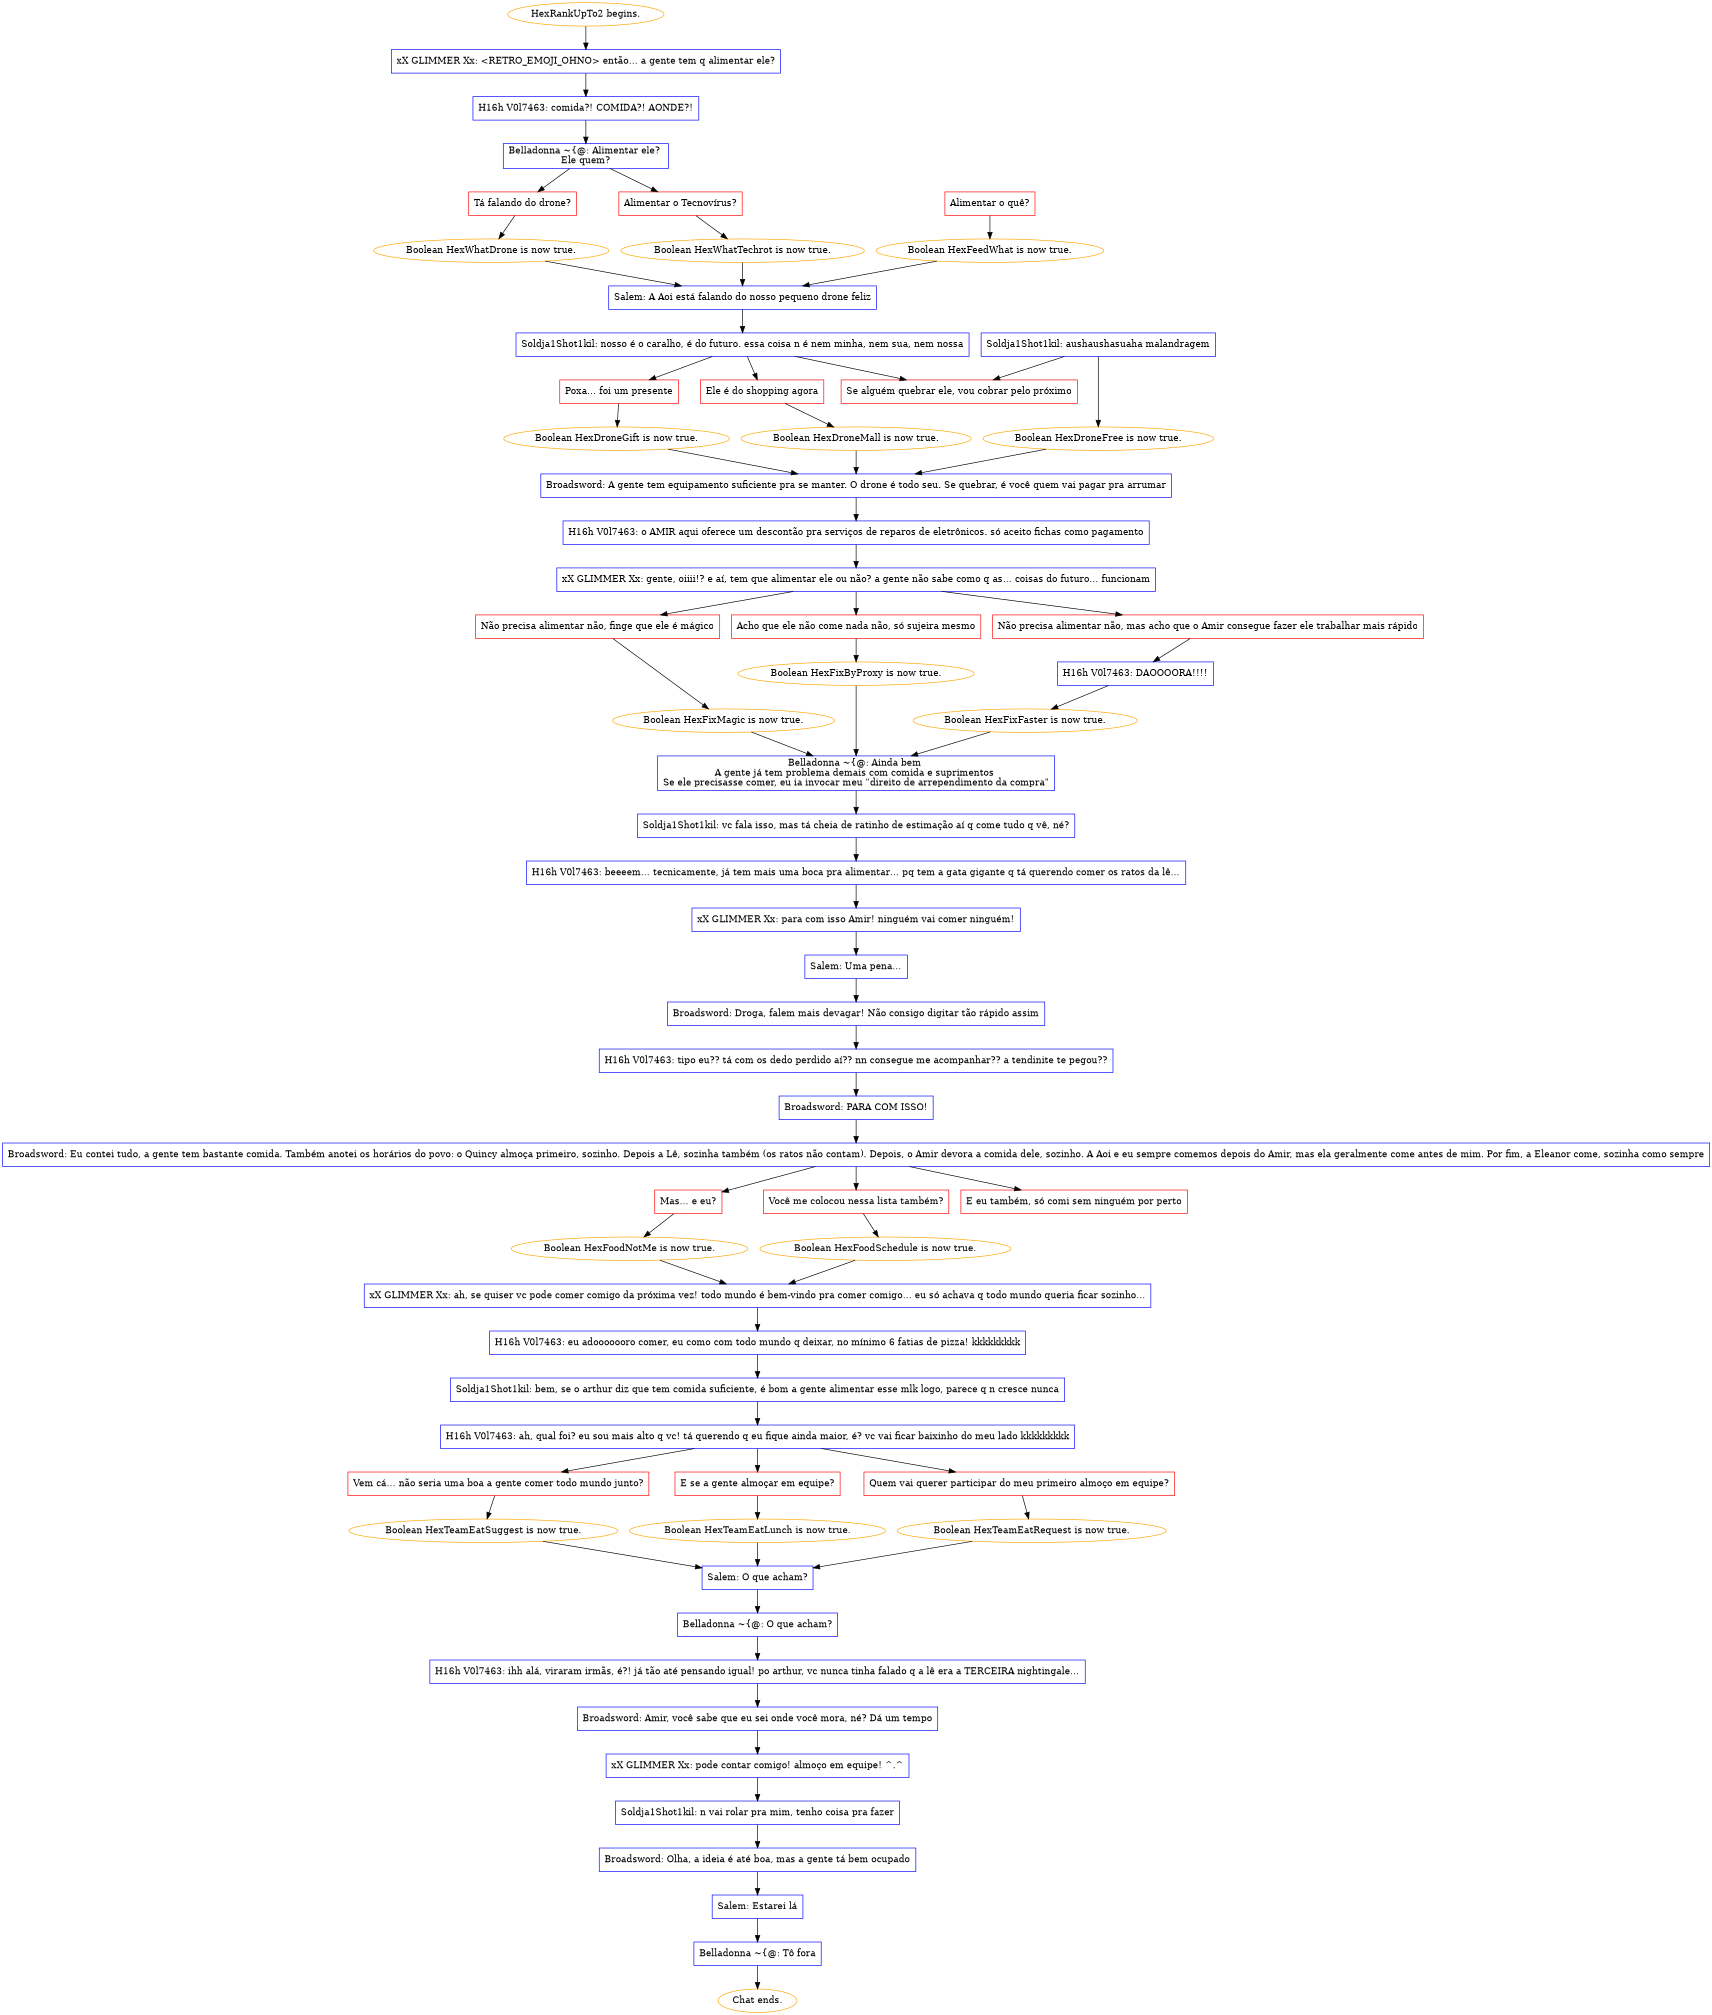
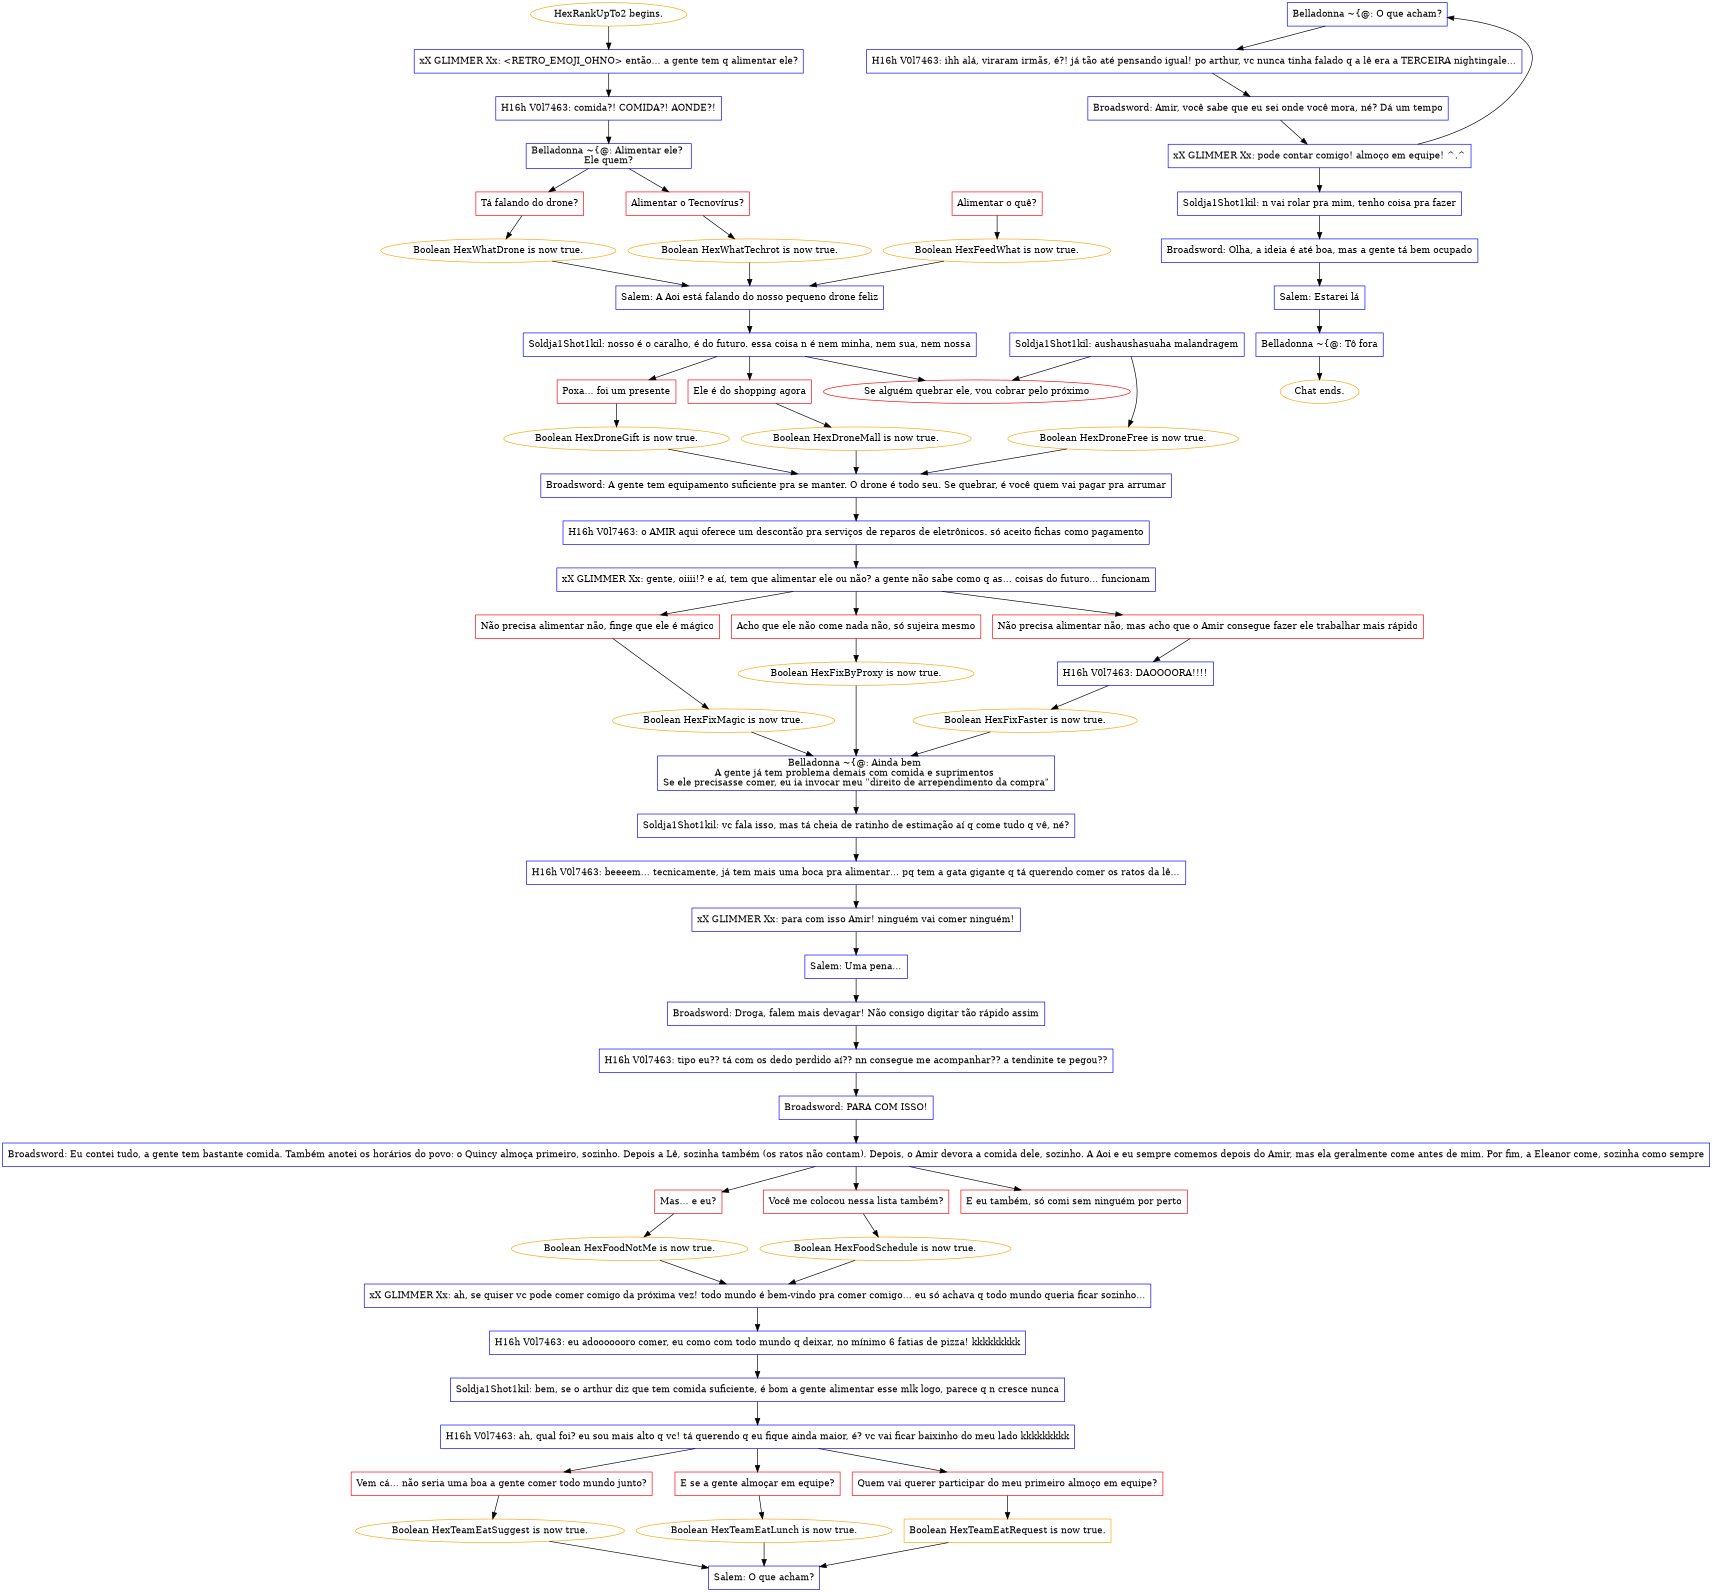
node "Se alguém quebrar ele, vou cobrar pelo próximo": shape box -> ellipse
node "Boolean HexTeamEatRequest is now true.": shape ellipse -> box
edge "Salem: O que acham?" -> "Belladonna ~{@: O que acham?": now "xX GLIMMER Xx: pode contar comigo! almoço em equipe! ^.^" -> "Belladonna ~{@: O que acham?"
